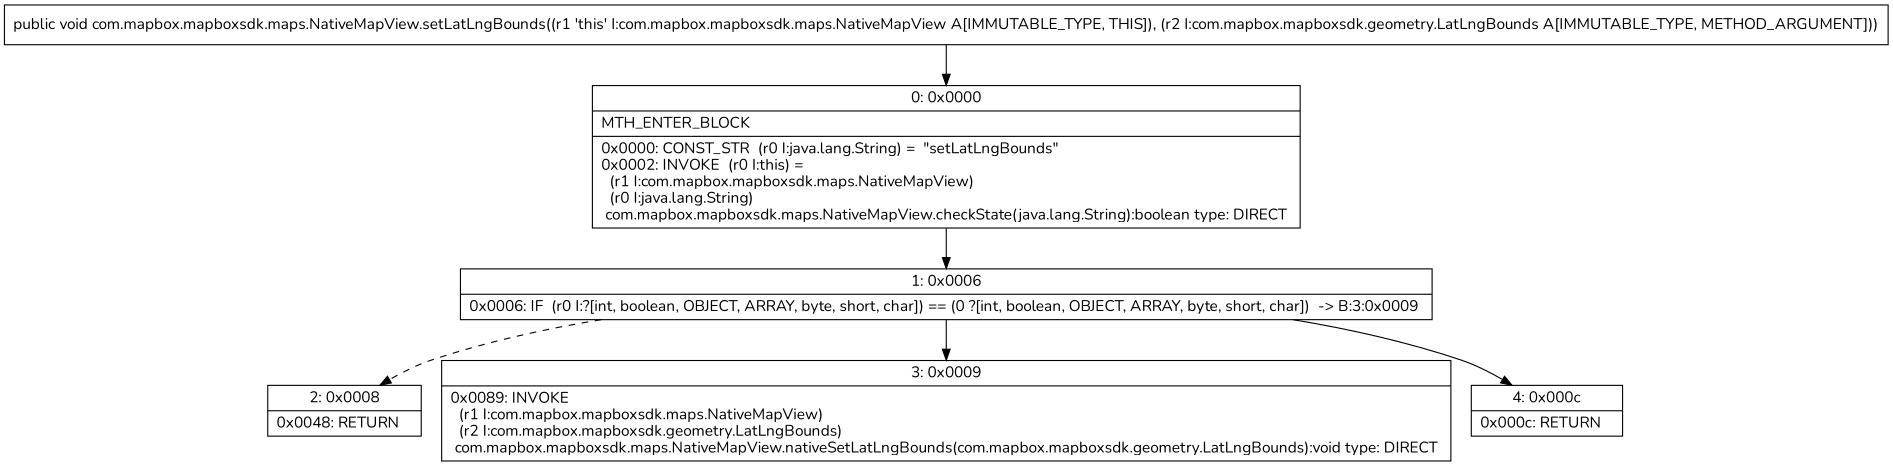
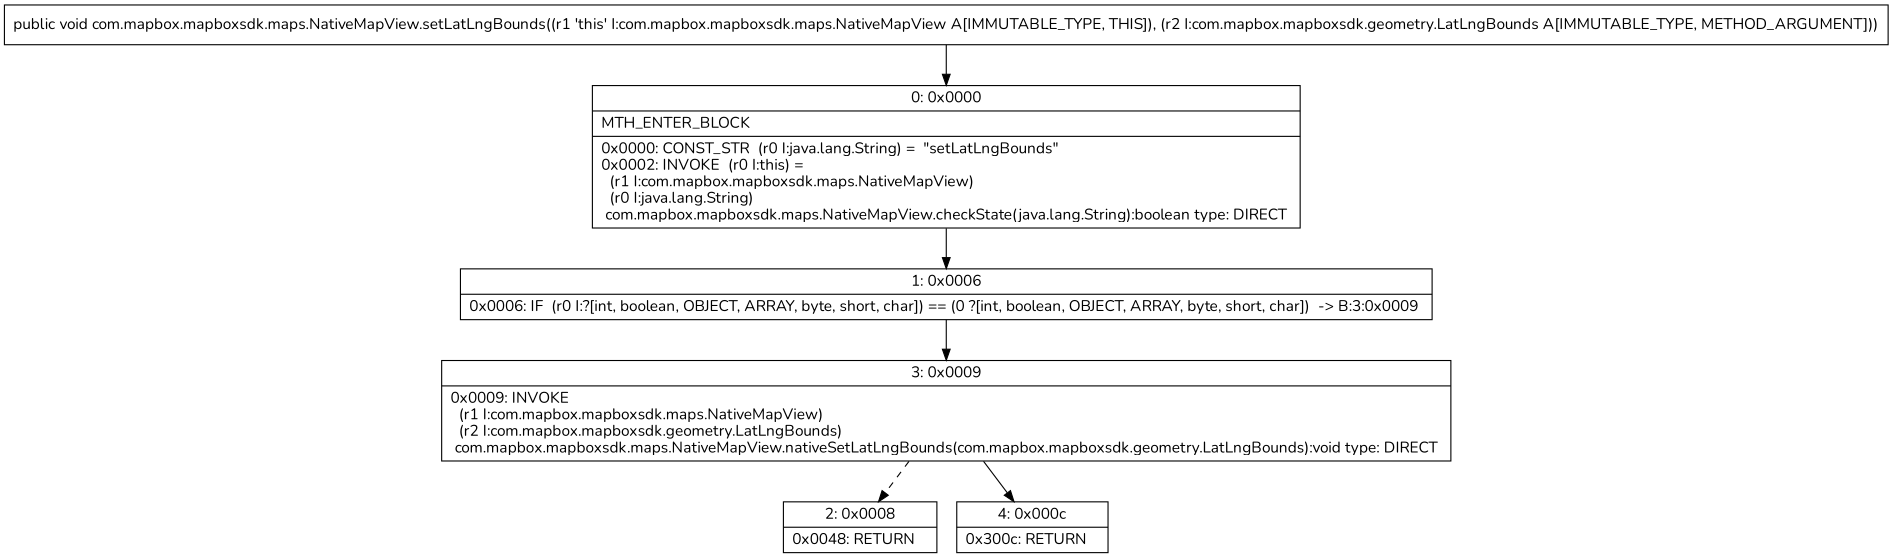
edge "1: 0x0006" -> "2: 0x0008": now "3: 0x0009" -> "2: 0x0008"
edge "1: 0x0006" -> "4: 0x000c": now "3: 0x0009" -> "4: 0x000c"
node "3: 0x0009": text "0x0089: INVOKE" -> "0x0009: INVOKE"
node "4: 0x000c": text "0x000c: RETURN" -> "0x300c: RETURN"
